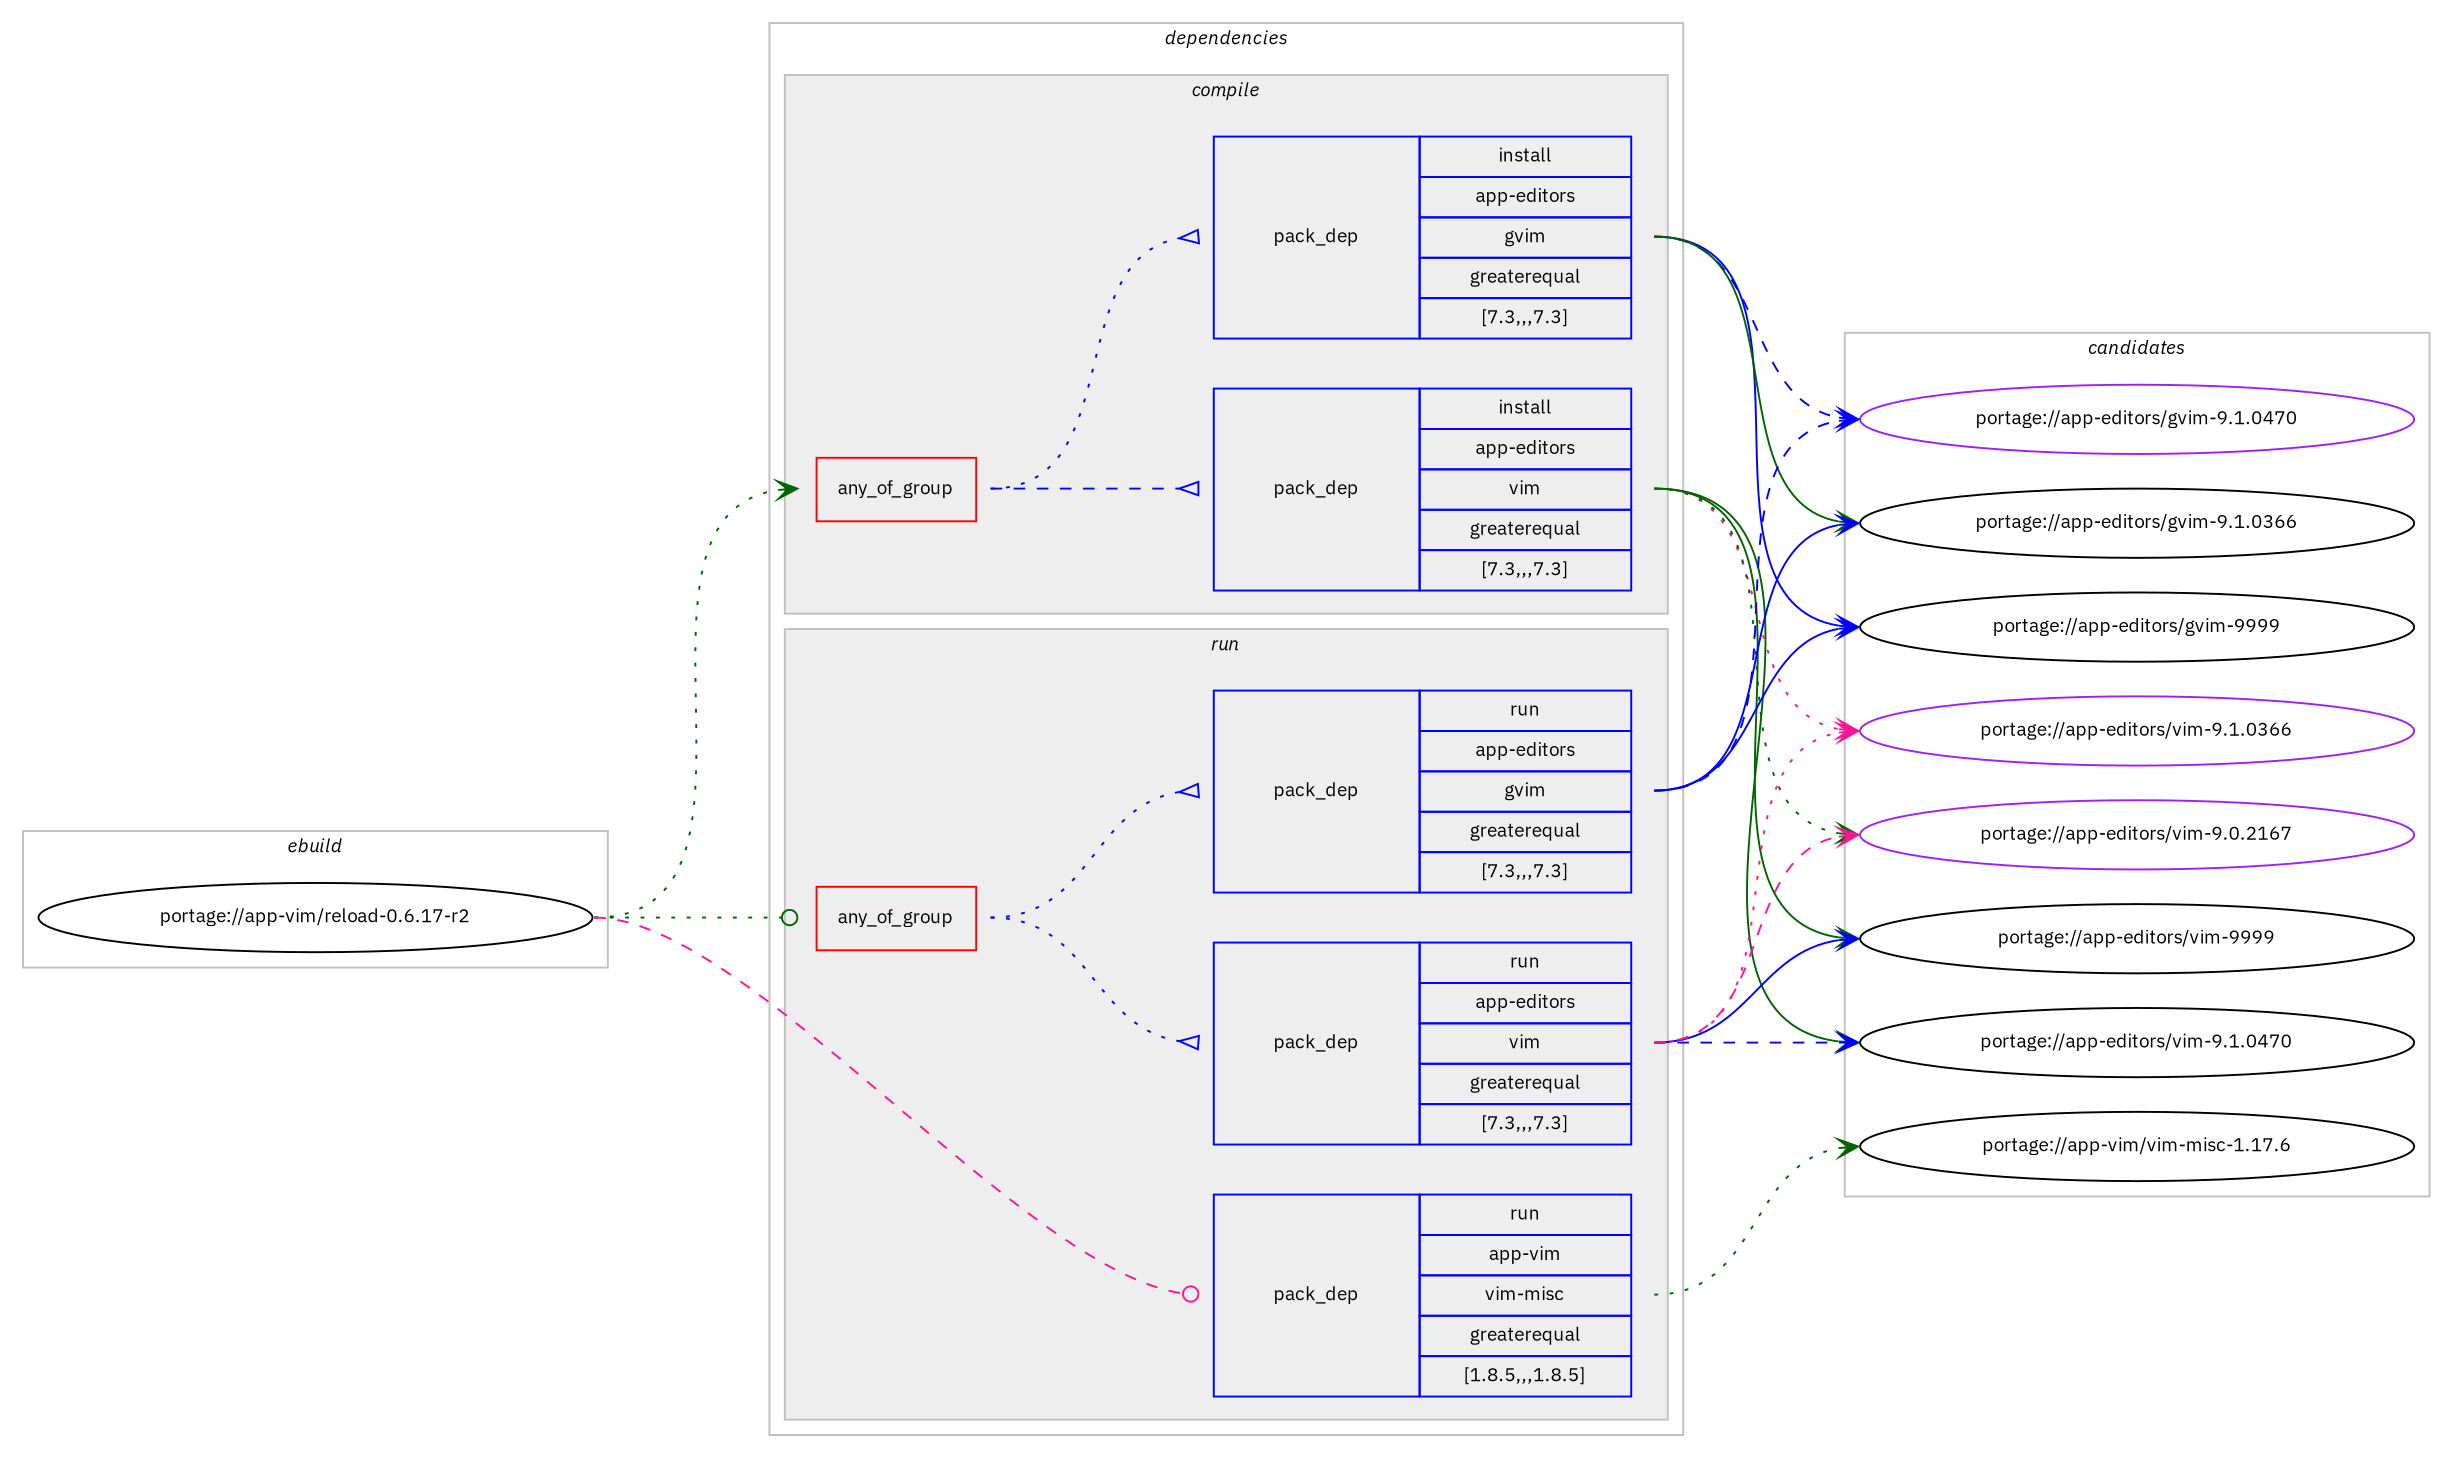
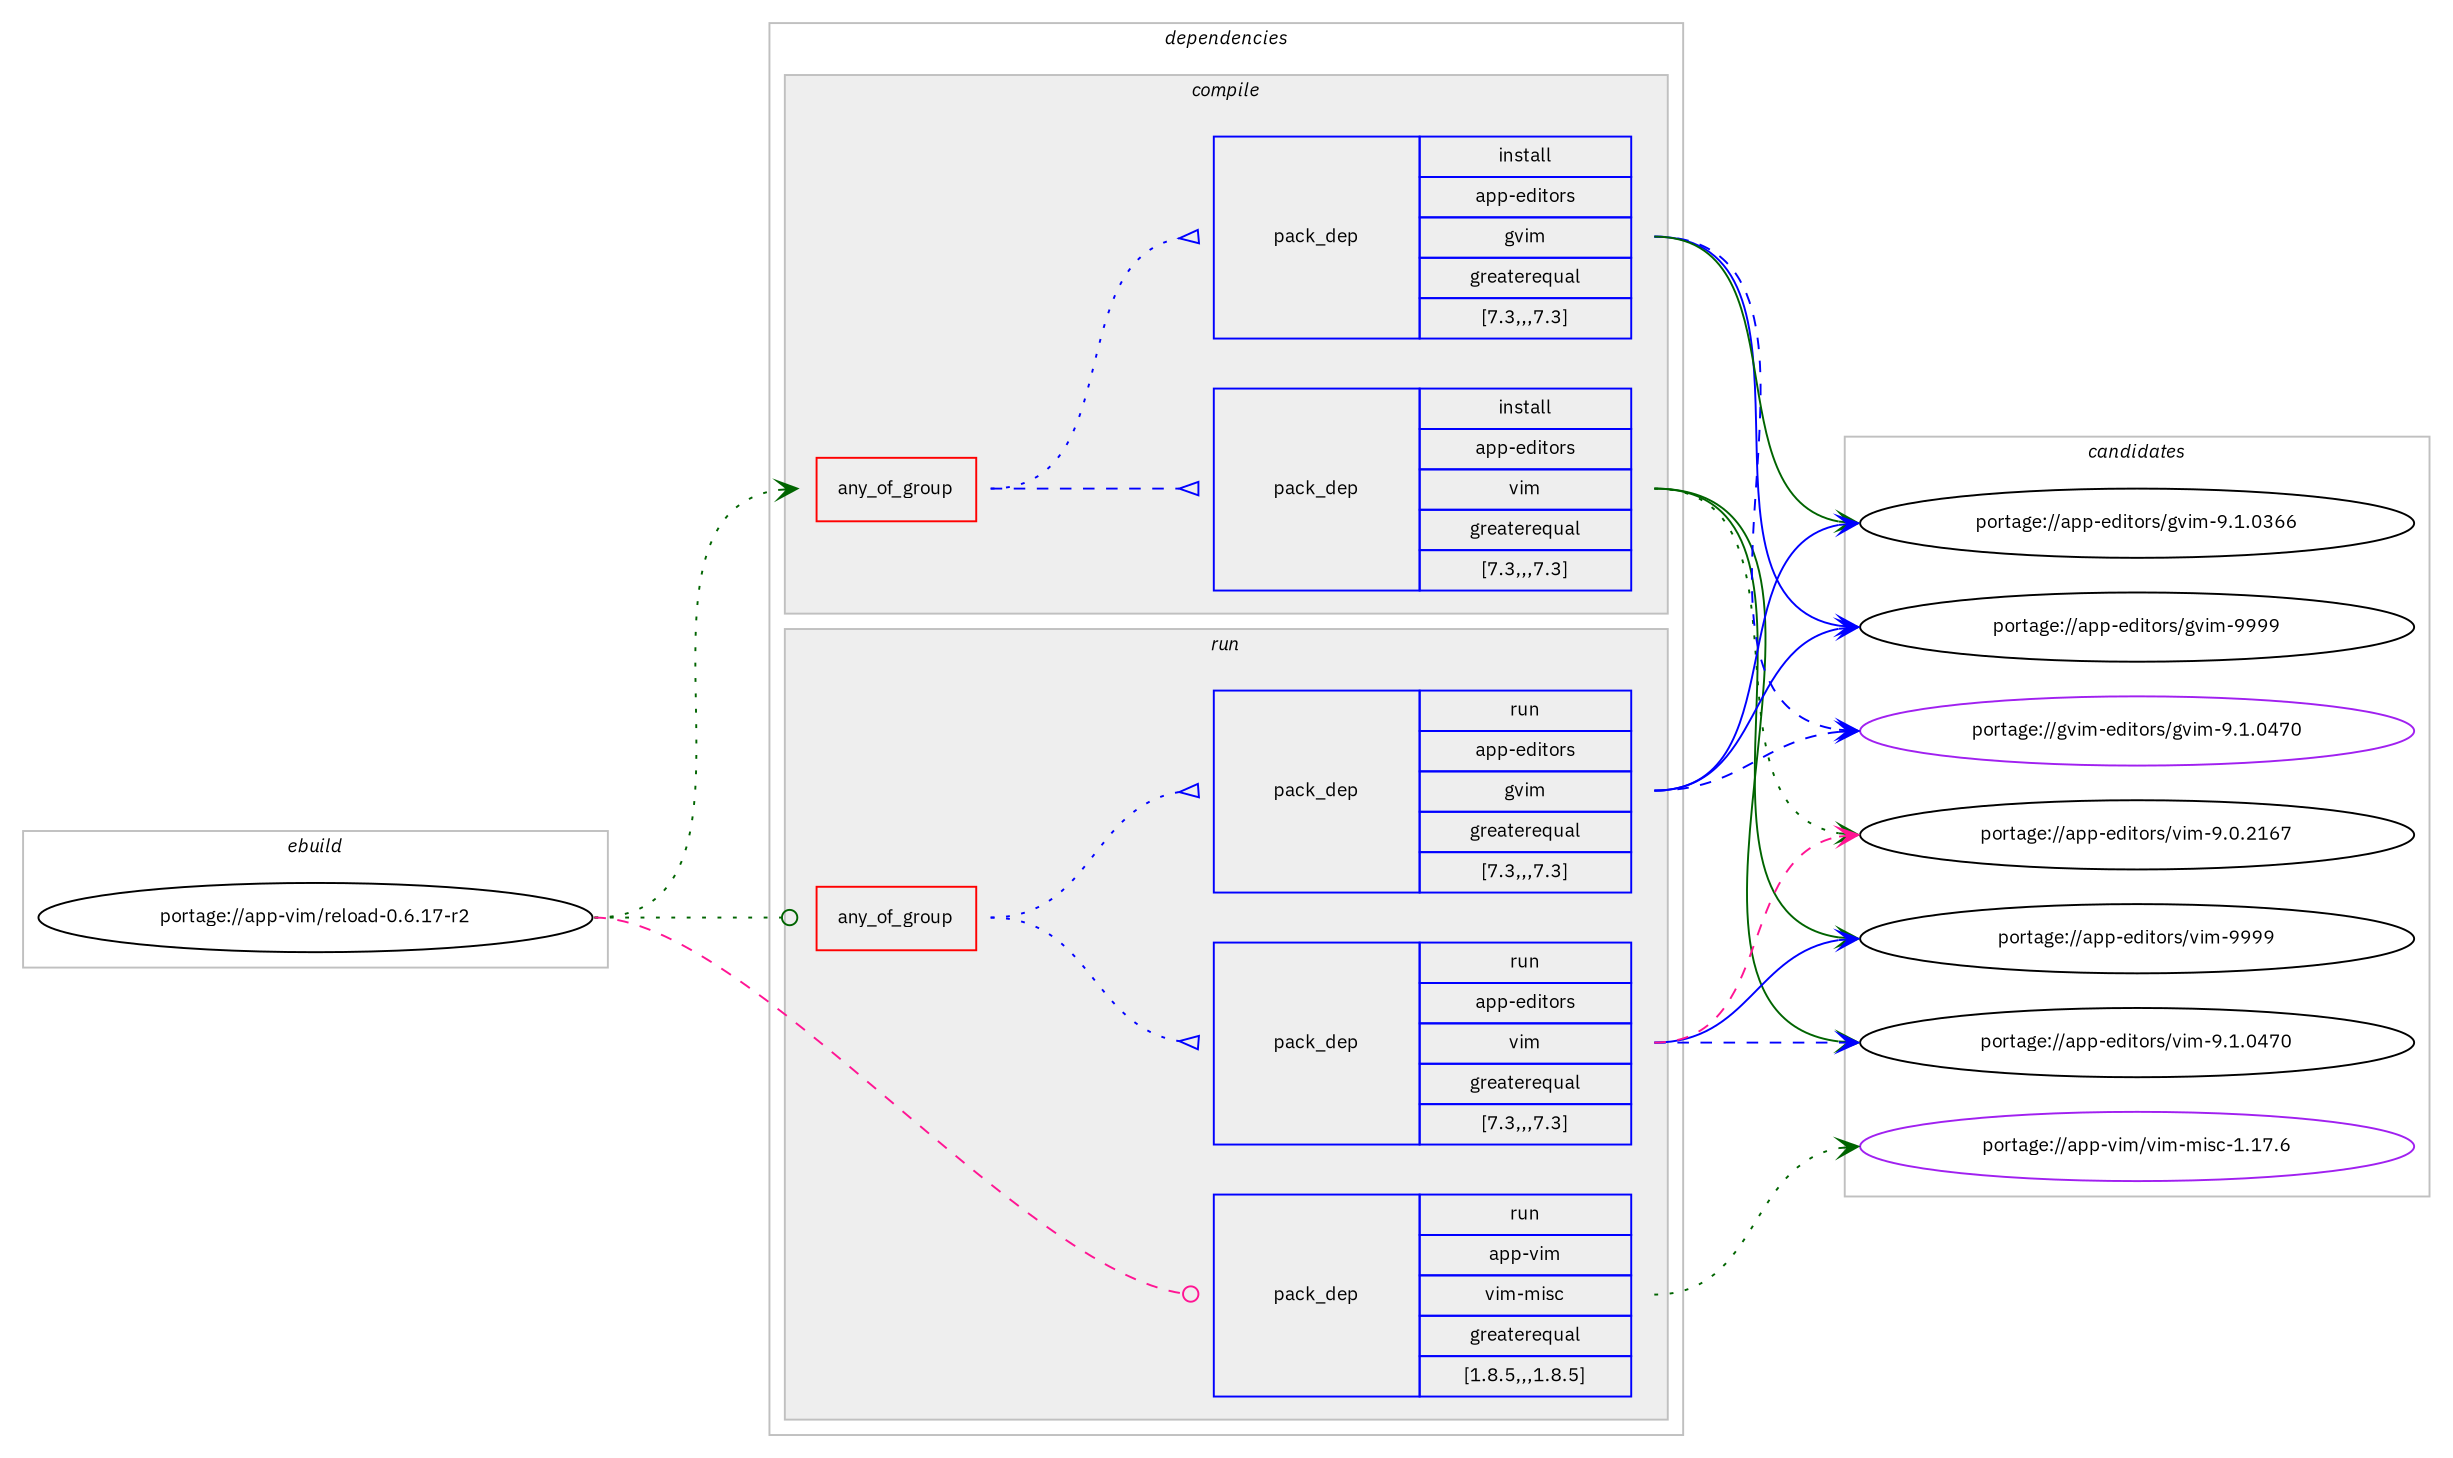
node "portage://app-editors/gvim-9.1.0470": label "portage://app-editors/gvim-9.1.0470" -> "portage://gvim-editors/gvim-9.1.0470"
node "portage://app-editors/vim-9.1.0366": removed
node "portage://app-editors/vim-9.0.2167": color purple -> black
node "portage://app-vim/vim-misc-1.17.6": color black -> purple
